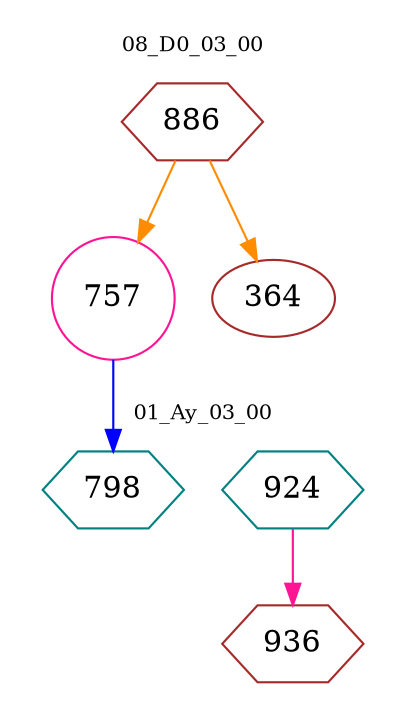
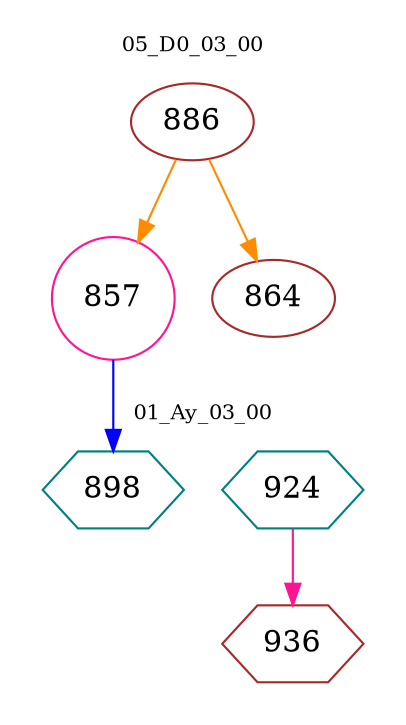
cluster "08_D0_03_00": label "08_D0_03_00" -> "05_D0_03_00"
node "886": shape hexagon -> ellipse
node "757": label "757" -> "857"
node "364": label "364" -> "864"
node "798": label "798" -> "898"
